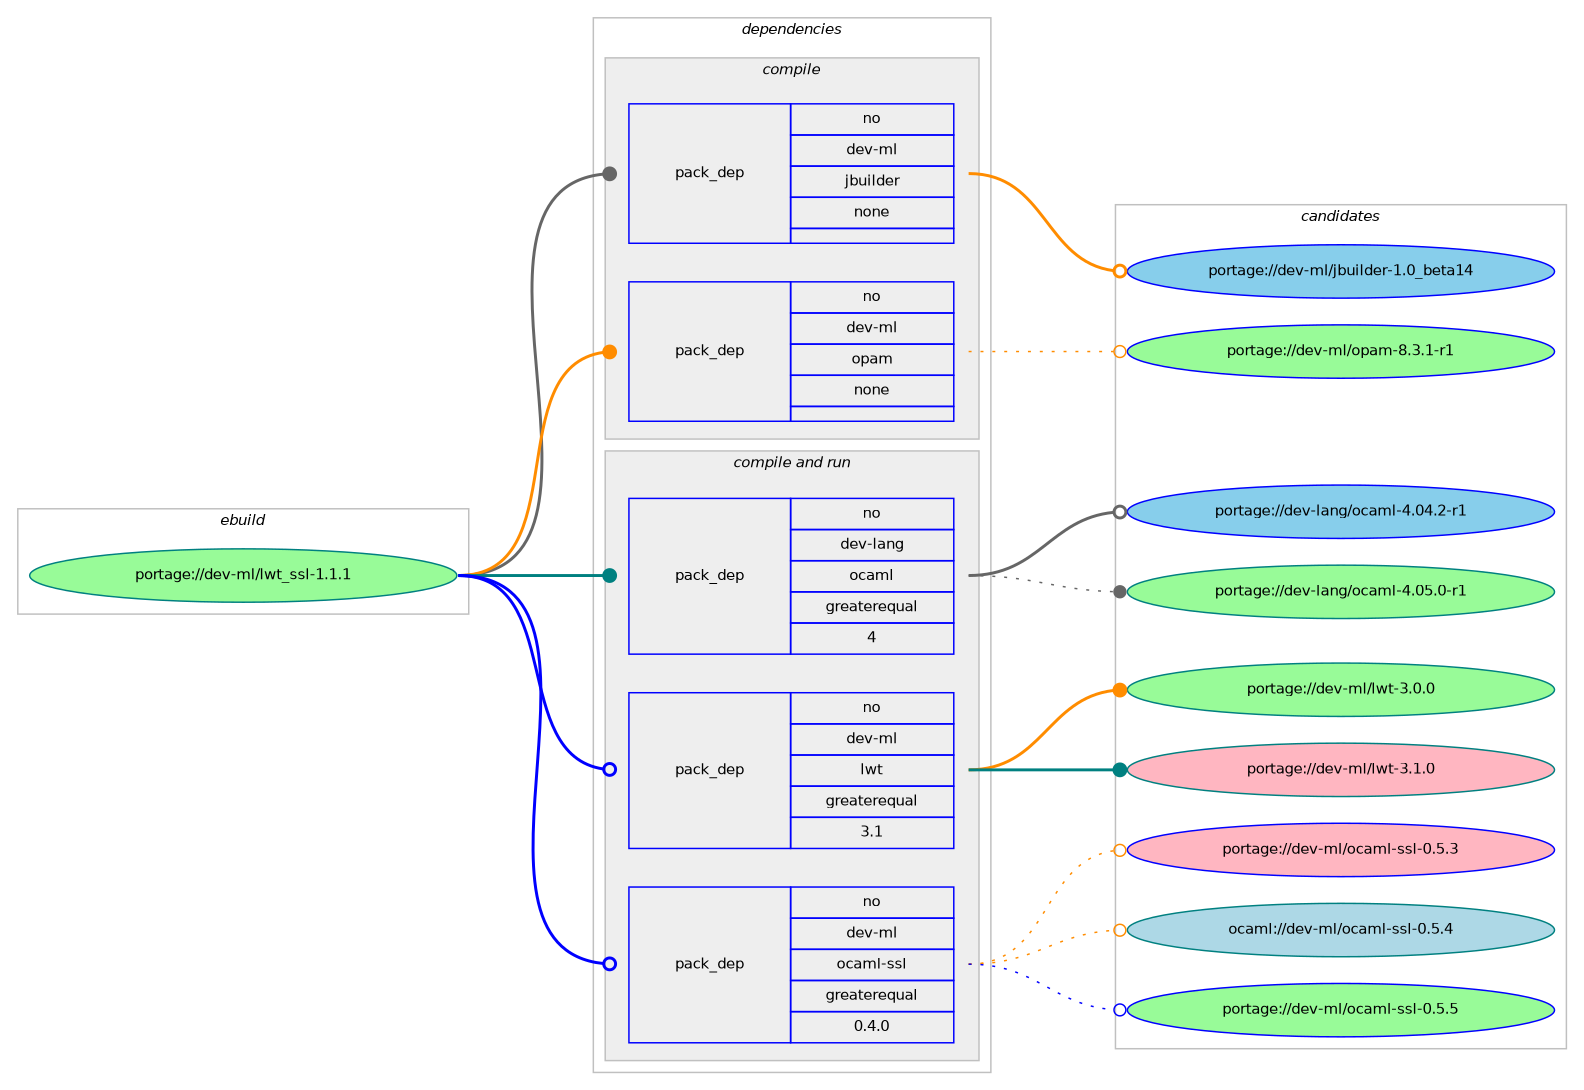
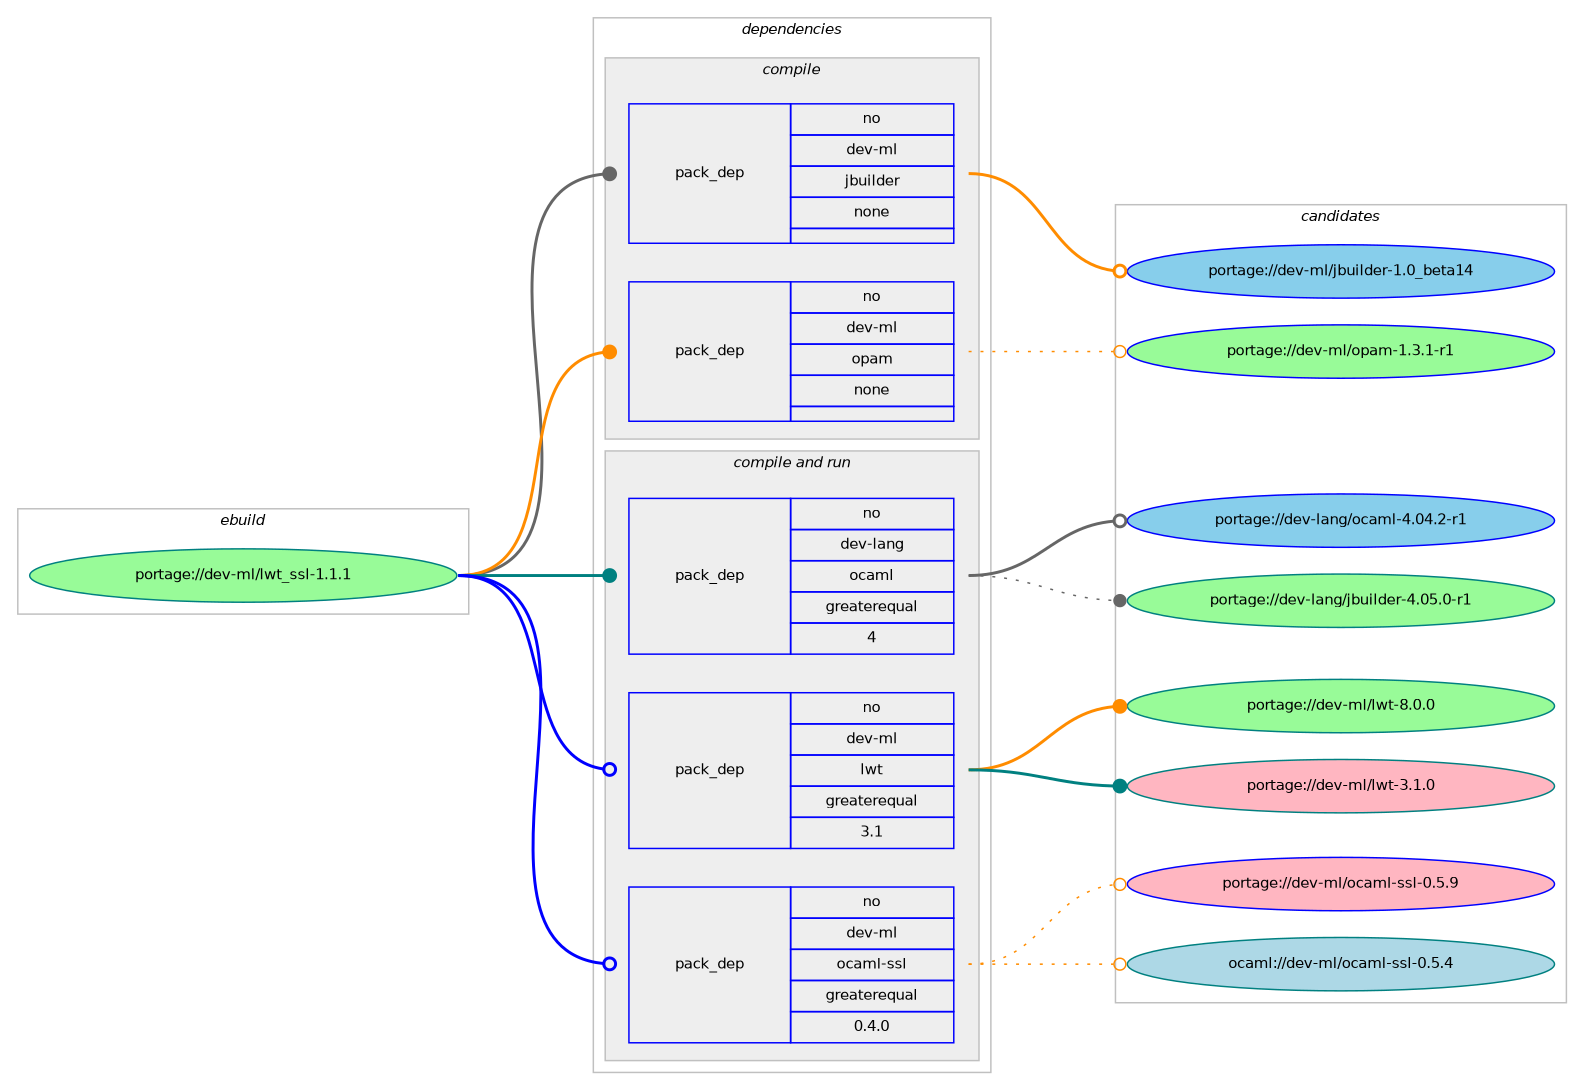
node "portage://dev-ml/opam-8.3.1-r1": label "portage://dev-ml/opam-8.3.1-r1" -> "portage://dev-ml/opam-1.3.1-r1"
node "portage://dev-lang/ocaml-4.05.0-r1": label "portage://dev-lang/ocaml-4.05.0-r1" -> "portage://dev-lang/jbuilder-4.05.0-r1"
node "portage://dev-ml/lwt-3.0.0": label "portage://dev-ml/lwt-3.0.0" -> "portage://dev-ml/lwt-8.0.0"
node "portage://dev-ml/ocaml-ssl-0.5.3": label "portage://dev-ml/ocaml-ssl-0.5.3" -> "portage://dev-ml/ocaml-ssl-0.5.9"
node "portage://dev-ml/ocaml-ssl-0.5.5": removed
